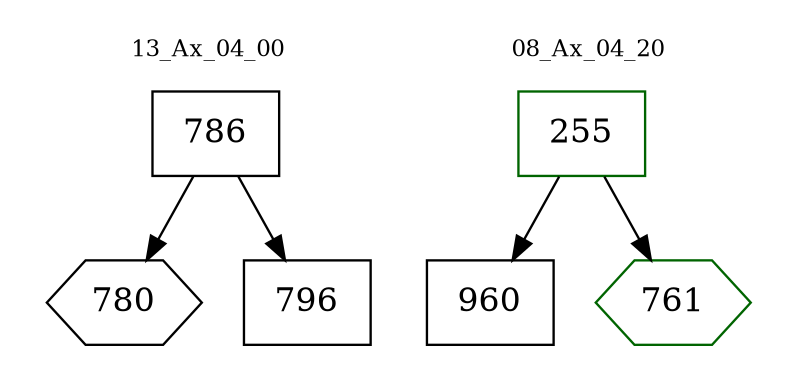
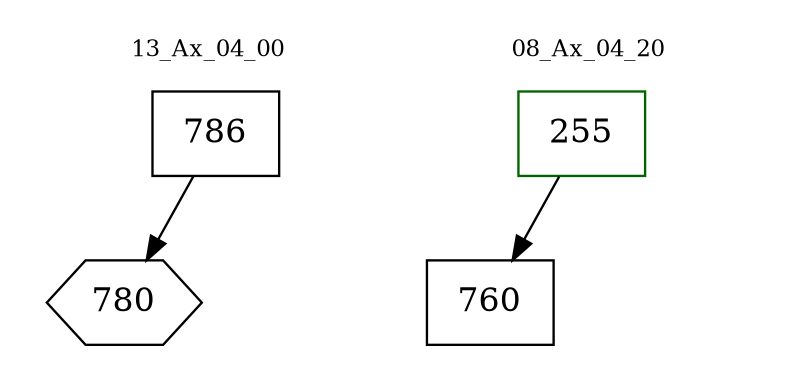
node "796": removed
node "960": label "960" -> "760"
node "761": removed
